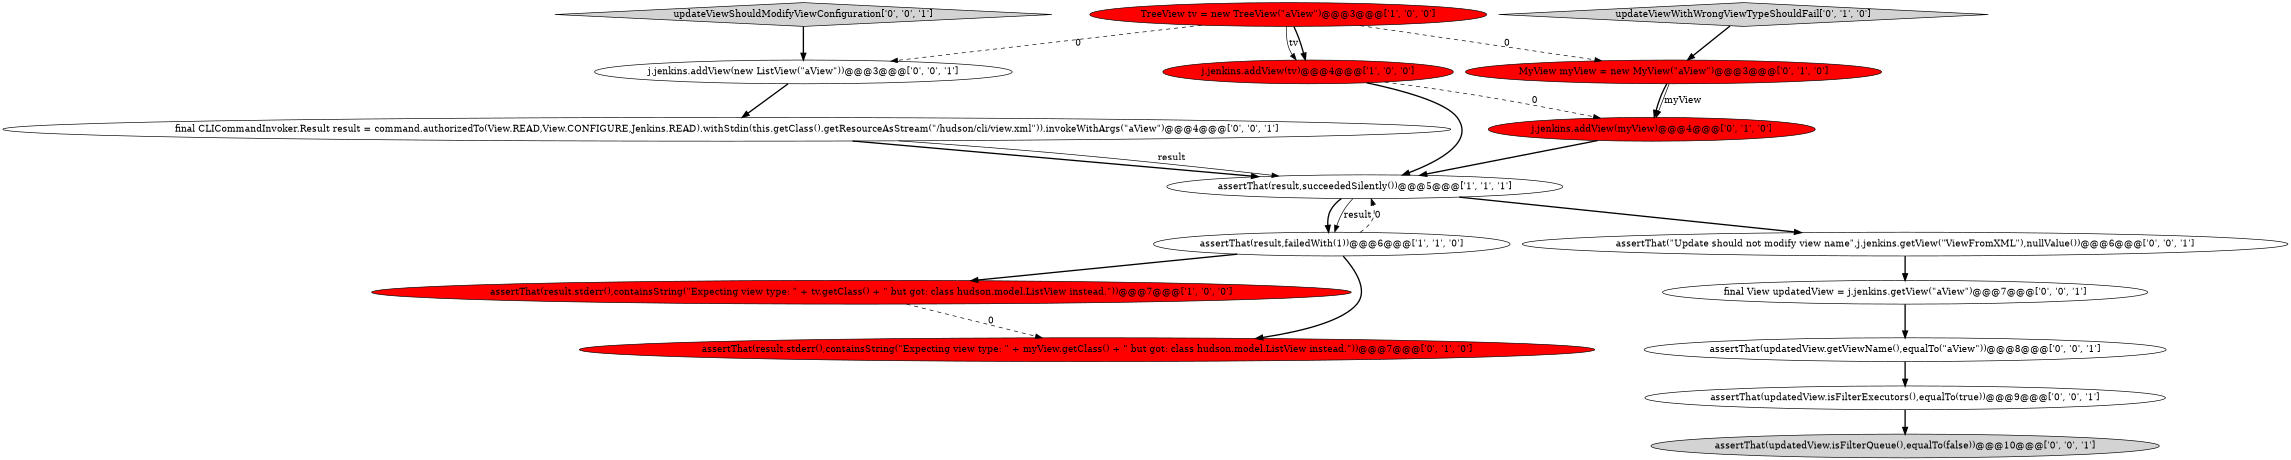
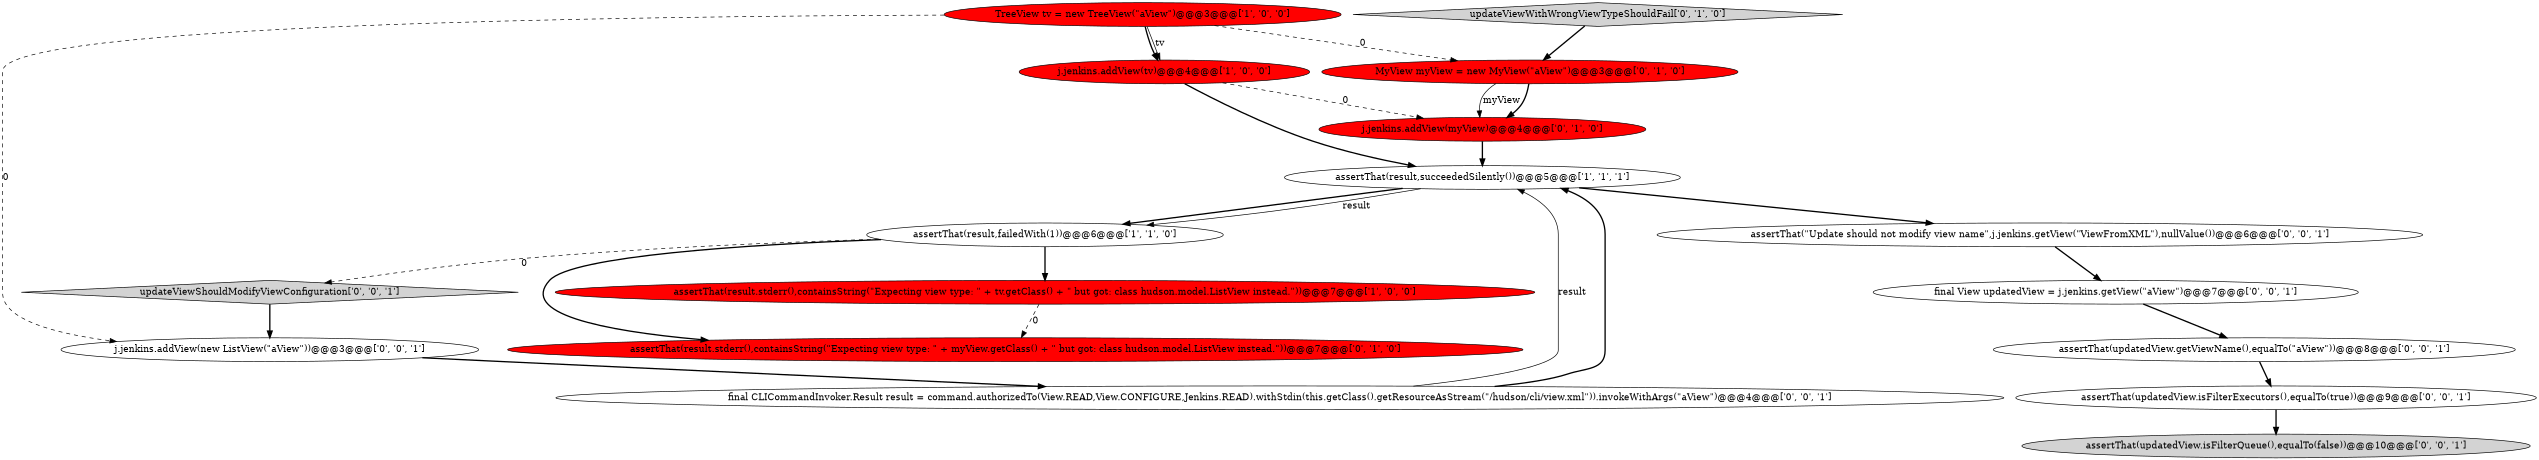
edge "assertThat(result,failedWith(1))@@@6@@@['1', '1', '0']" -> "assertThat(result,succeededSilently())@@@5@@@['1', '1', '1']": now "assertThat(result,failedWith(1))@@@6@@@['1', '1', '0']" -> "updateViewShouldModifyViewConfiguration['0', '0', '1']"
